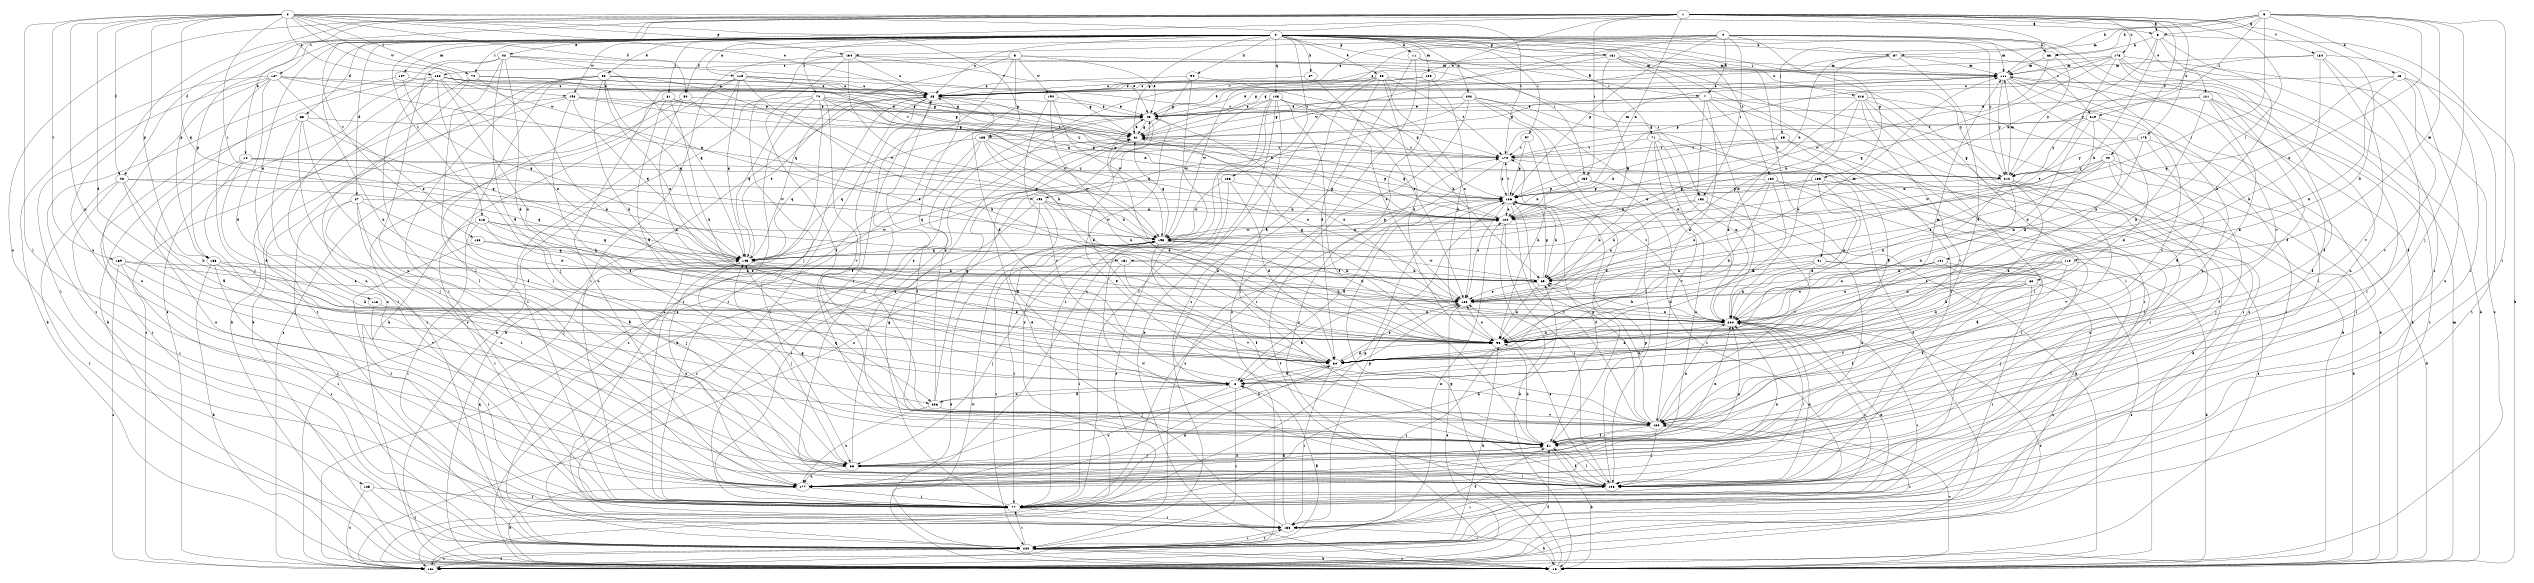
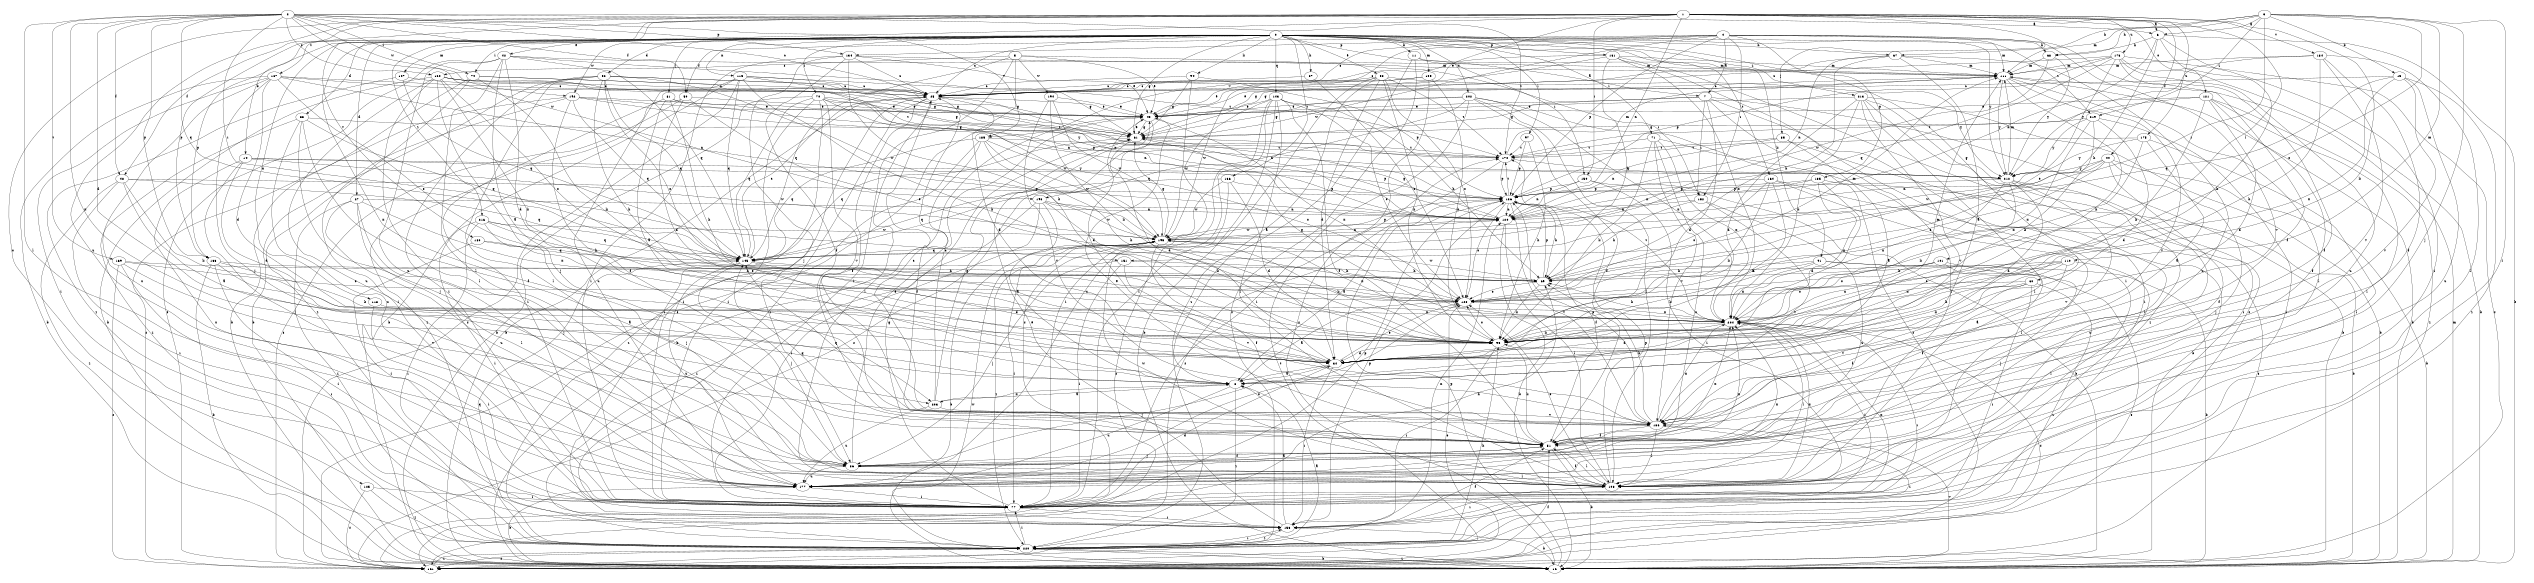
edge "152" -> "128": removed, label "o"
